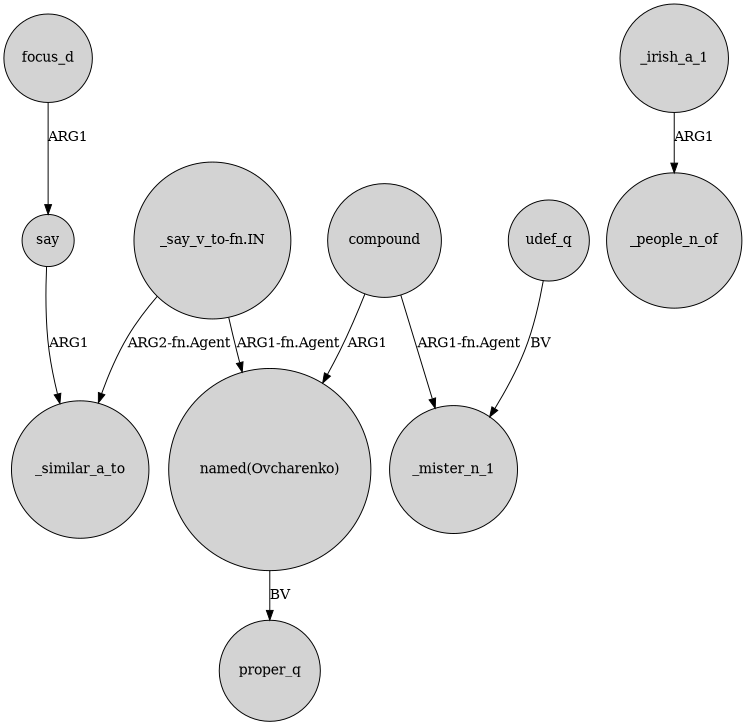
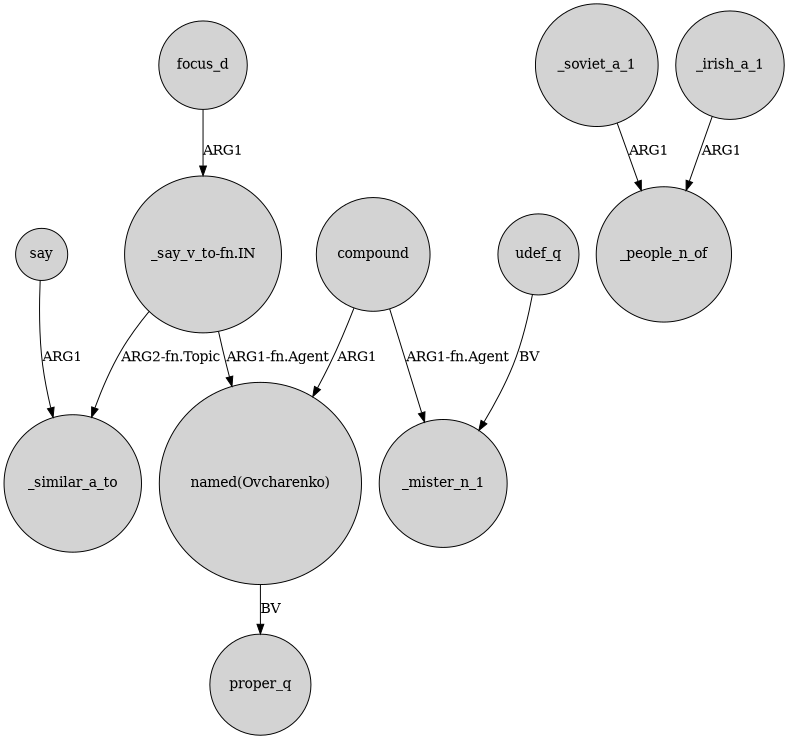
node "_soviet_a_1": added
edge "focus_d" -> "say": now "focus_d" -> "_say_v_to-fn.IN"
edge "_say_v_to-fn.IN" -> "_similar_a_to": label "ARG2-fn.Agent" -> "ARG2-fn.Topic"
